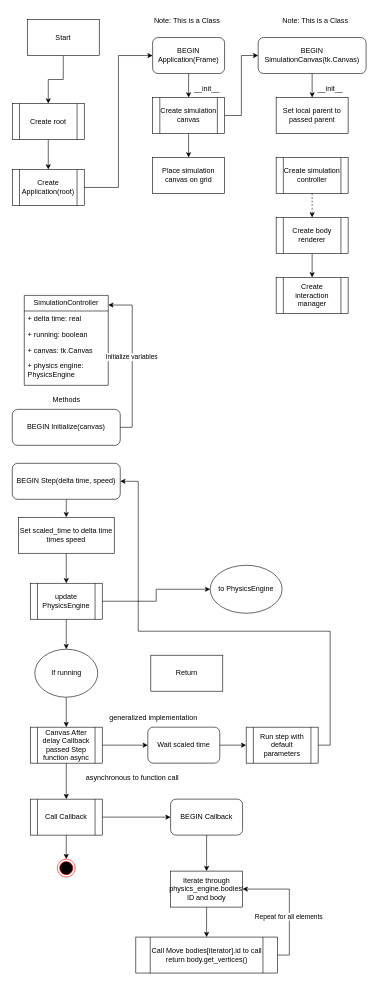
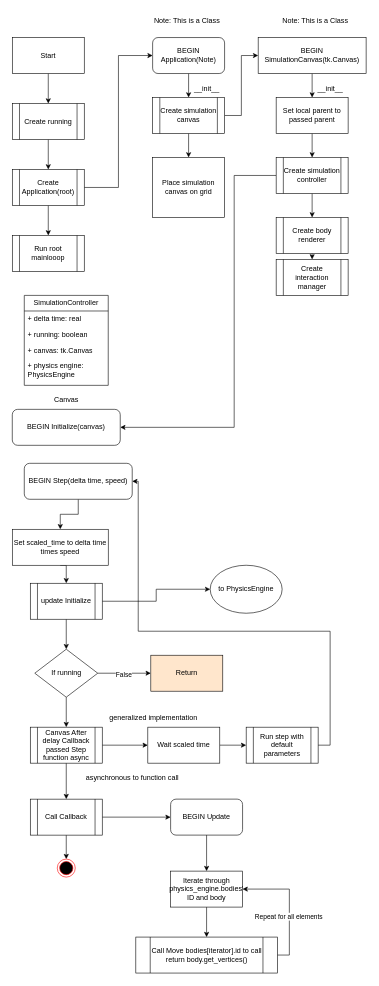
node "Start": moved (63, 38) -> (48, 56)
node "BEGIN Application(Frame)": label "BEGIN Application(Frame)" -> "BEGIN Application(Note)"
node "BEGIN SimulationCanvas(tk.Canvas)": shape rounded rectangle -> rectangle
node "Create root": label "Create root" -> "Create running"
edge "Set local parent to passed parent" -> "Create simulation controller": added
node "Place simulation canvas on grid": size 72x36 -> 72x60
edge "Create simulation controller" -> "Create body renderer": style dashed -> solid
edge "Create Application(root)" -> "Run root mainlooop": added
node "Run root mainlooop": added
node "Create interaction manager": moved (312, 296) -> (312, 278)
edge "Create simulation controller" -> "BEGIN Initialize(canvas)": added
edge "BEGIN Initialize(canvas)" -> "SimulationController": removed, label "Initialize variables"
node "Methods": label "Methods" -> "Canvas"
node "BEGIN Step(delta time, speed)": moved (66, 482) -> (78, 482)
node "Set scaled_time to delta time times speed": moved (66, 536) -> (60, 548)
node "update PhysicsEngine": label "update PhysicsEngine" -> "update Initialize"
node "If running": shape ellipse -> diamond
edge "If running" -> "Return": added, label "False"
node "Return": fillcolor #ffffff -> #ffe6cc
node "Wait scaled time": shape rounded rectangle -> rectangle
node "BEGIN Callback": label "BEGIN Callback" -> "BEGIN Update"
